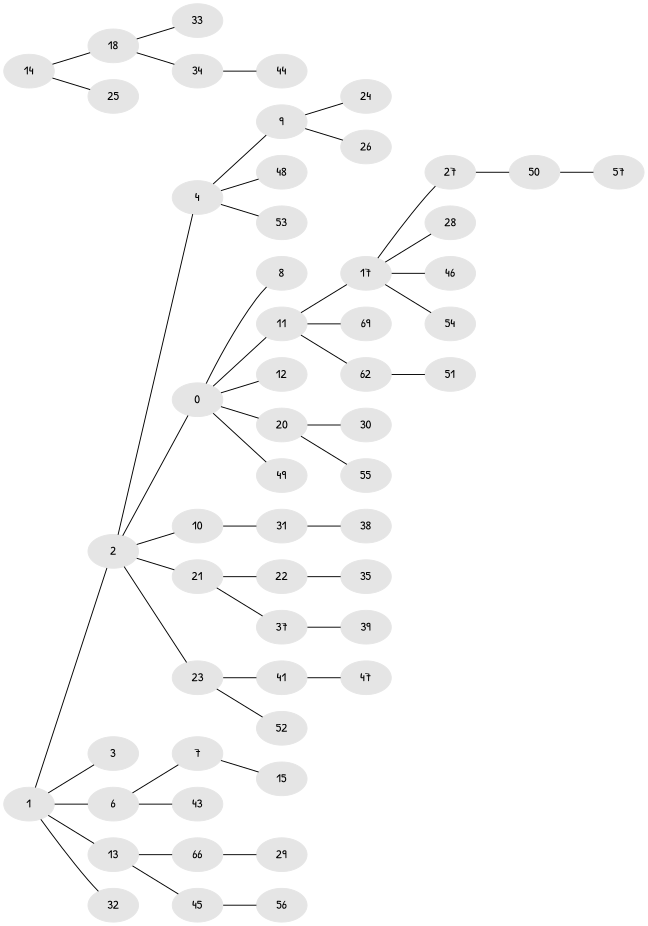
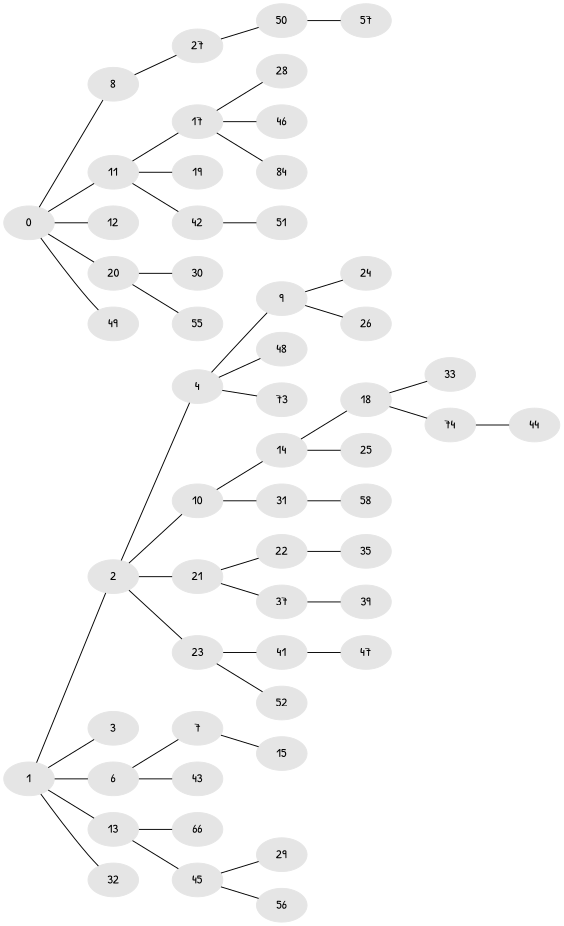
node "34": label "34" -> "74"
edge "27" -- "17": now "27" -- "8"
node "53": label "53" -> "73"
node "69": label "69" -> "19"
node "54": label "54" -> "84"
node "62": label "62" -> "42"
edge "0" -- "2": removed
edge "14" -- "10": added
node "38": label "38" -> "58"
edge "66" -- "29": now "45" -- "29"
